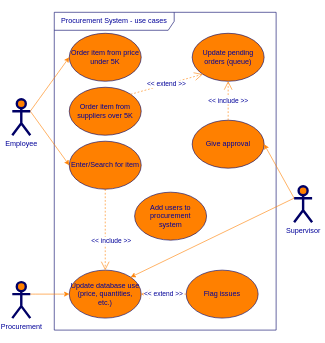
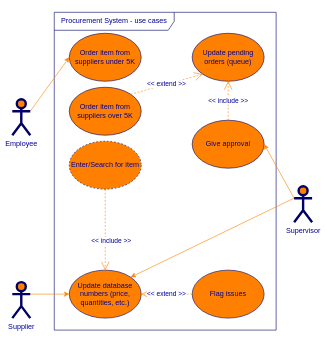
node "Order item from price under 5K": label "Order item from price under 5K" -> "Order item from suppliers under 5K"
edge "Employee" -> "Enter/Search for item": removed
node "Enter/Search for item": style solid -> dashed
node "Add users to procurement system": removed
node "Update database use (price, quantities, etc.)": label "Update database use (price, quantities, etc.)" -> "Update database numbers (price, quantities, etc.)"
node "Flag issues": moved (222, 294) -> (228, 294)
node "Procurement": label "Procurement" -> "Supplier"
